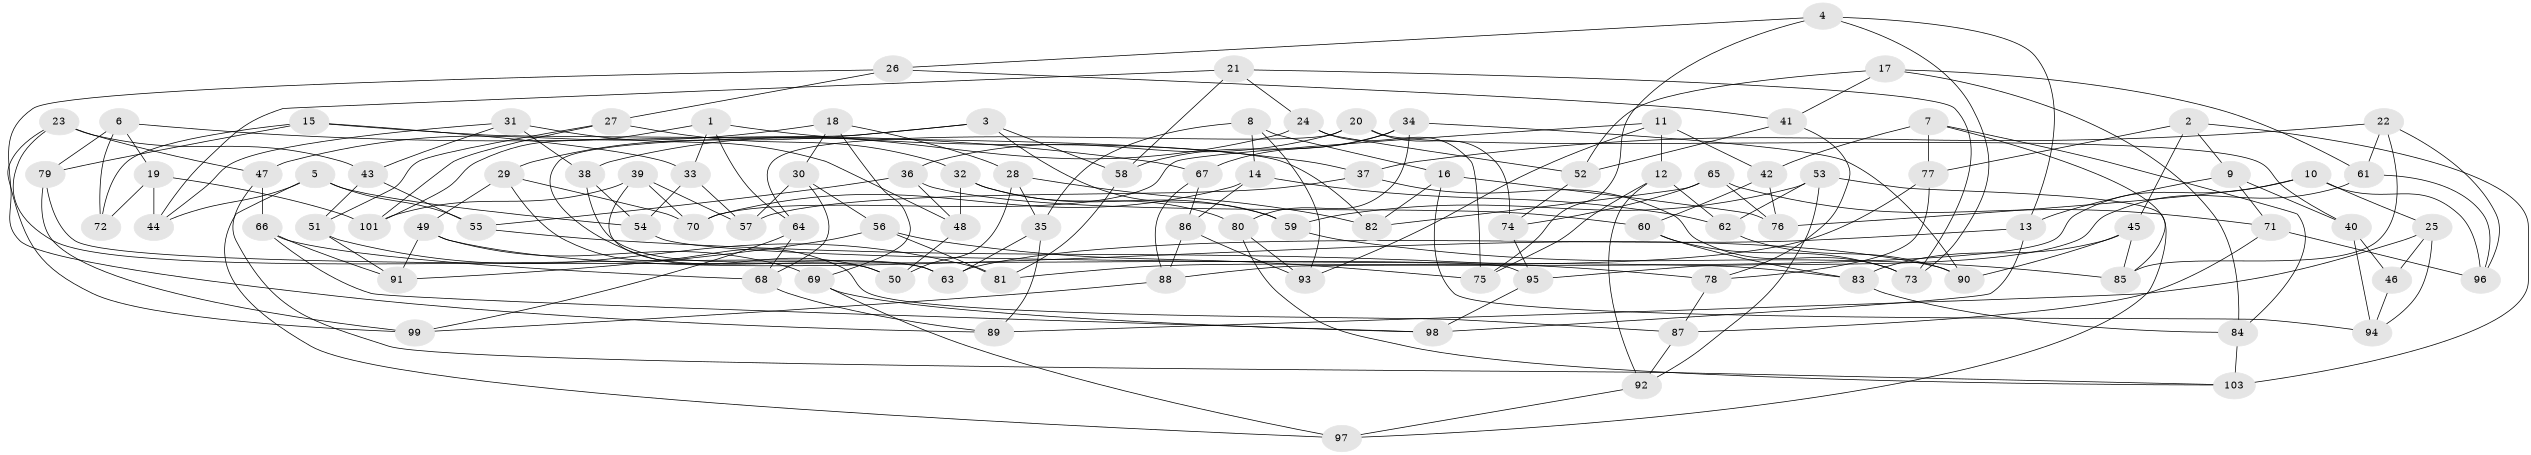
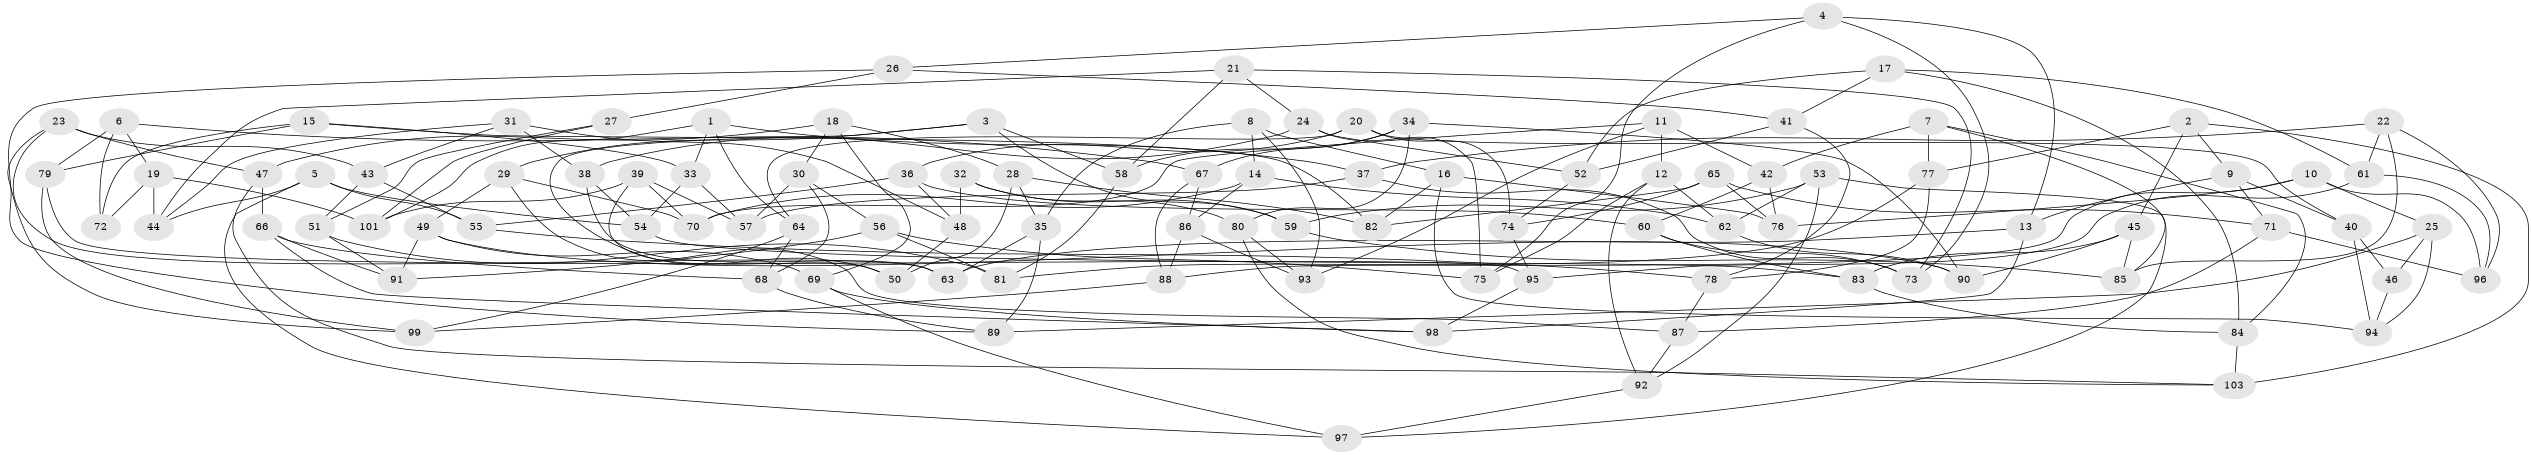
edge "27" -- "32": removed
